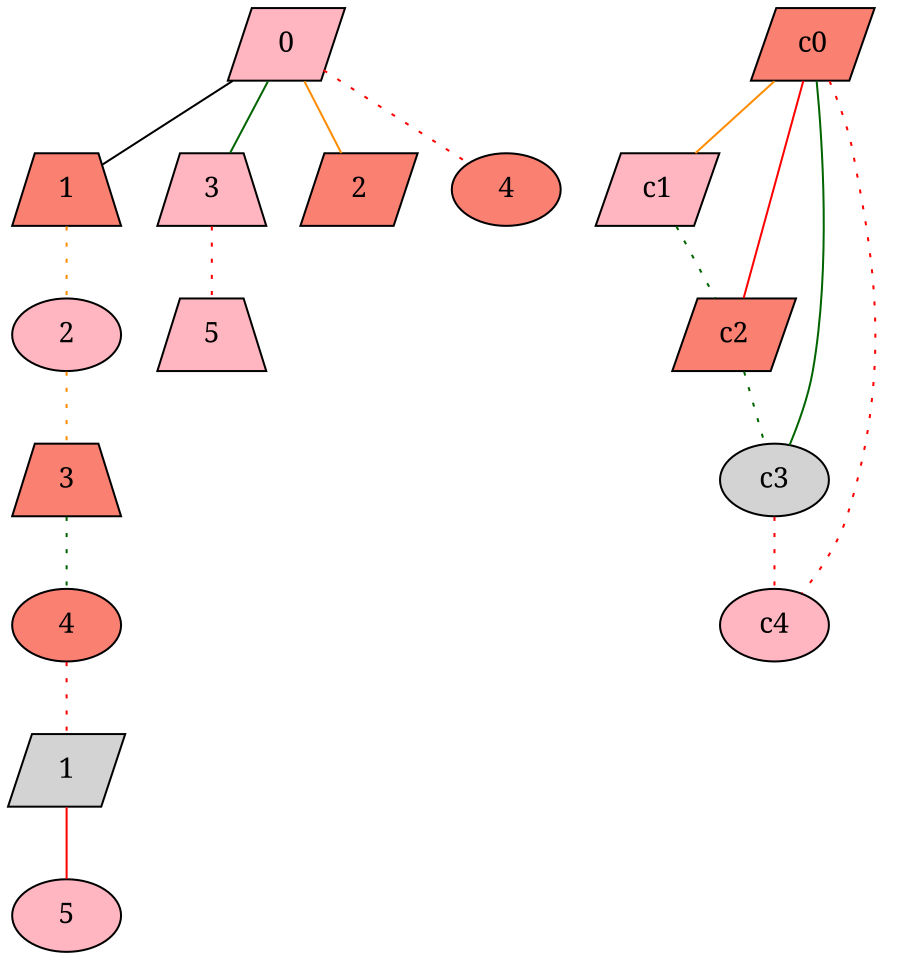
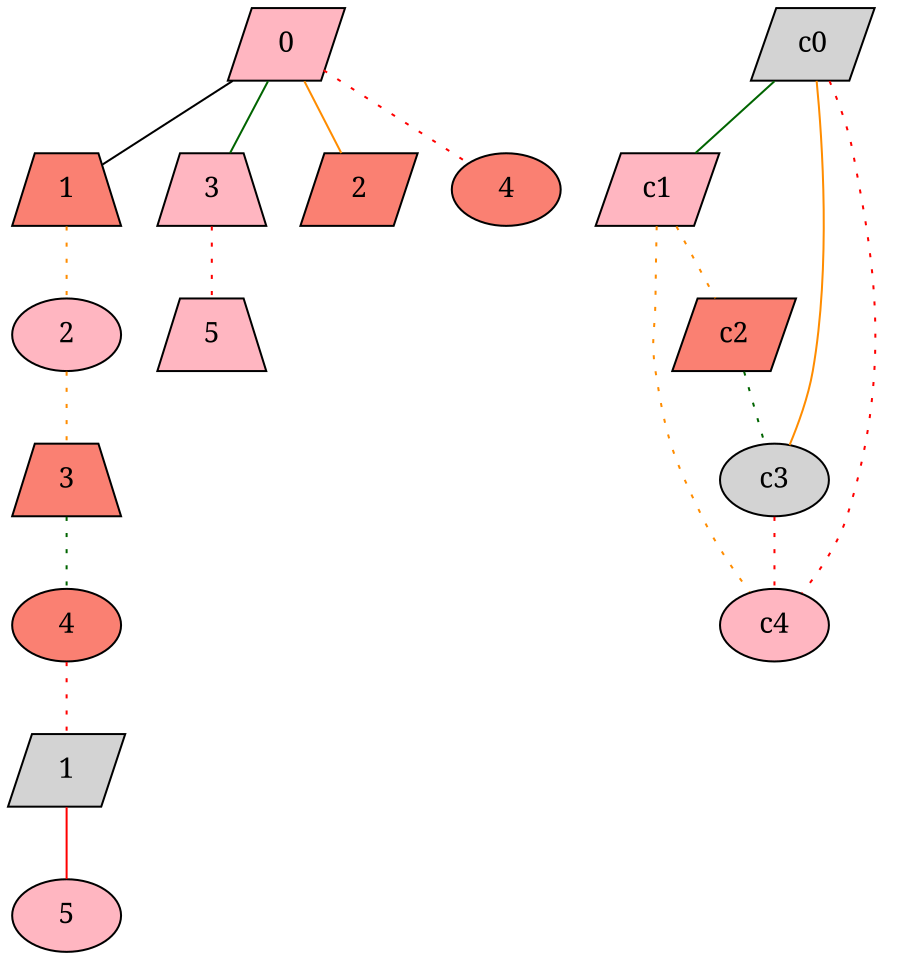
node "c0": fillcolor salmon -> lightgrey
edge "c0" -- "c1": color darkorange -> darkgreen
edge "c0" -- "c2": removed
edge "c1" -- "c2": color darkgreen -> darkorange
edge "c0" -- "c3": color darkgreen -> darkorange
edge "c1" -- "c4": added
